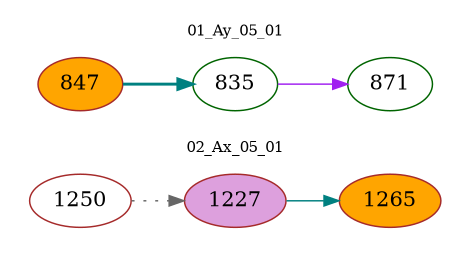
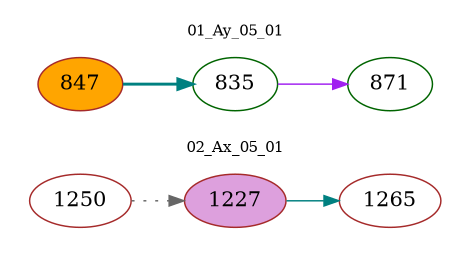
node "1265": fillcolor orange -> white
